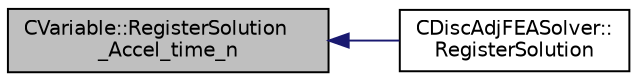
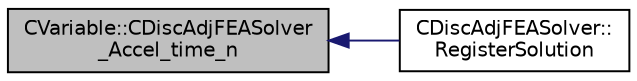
node "CVariable::RegisterSolution _Accel_time_n": label "CVariable::RegisterSolution _Accel_time_n" -> "CVariable::CDiscAdjFEASolver _Accel_time_n"
